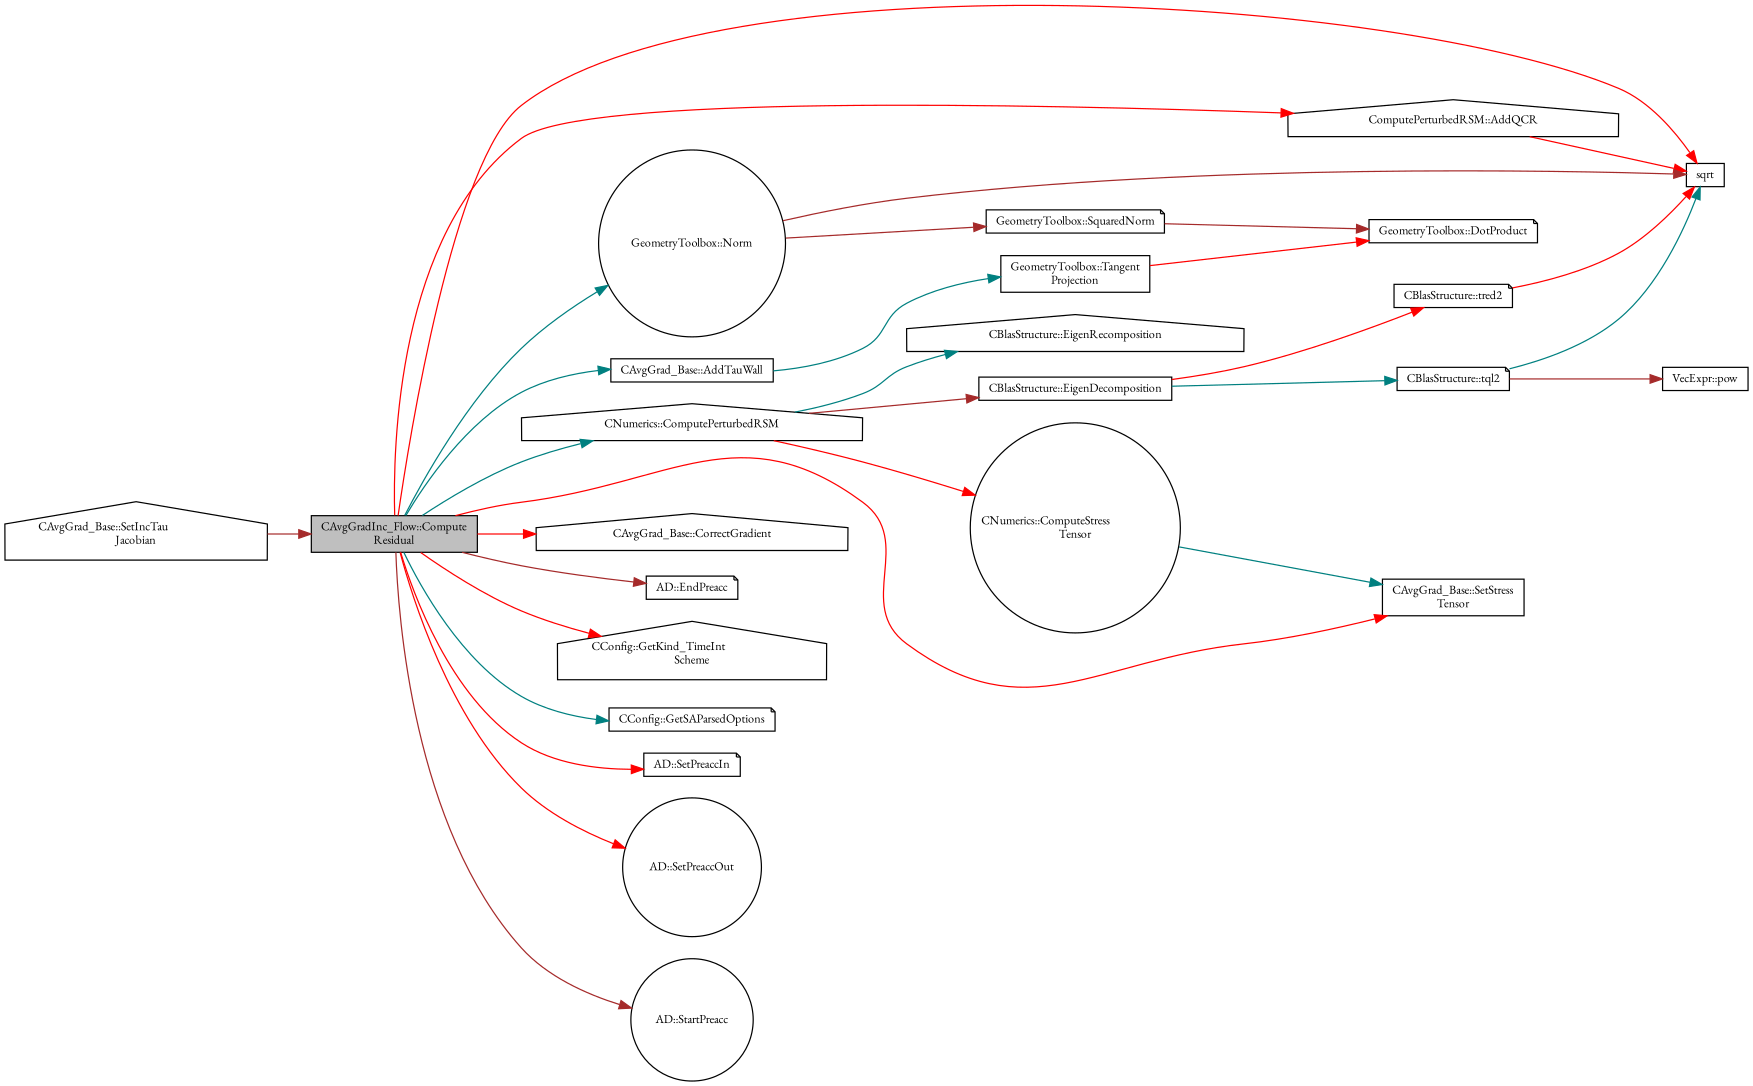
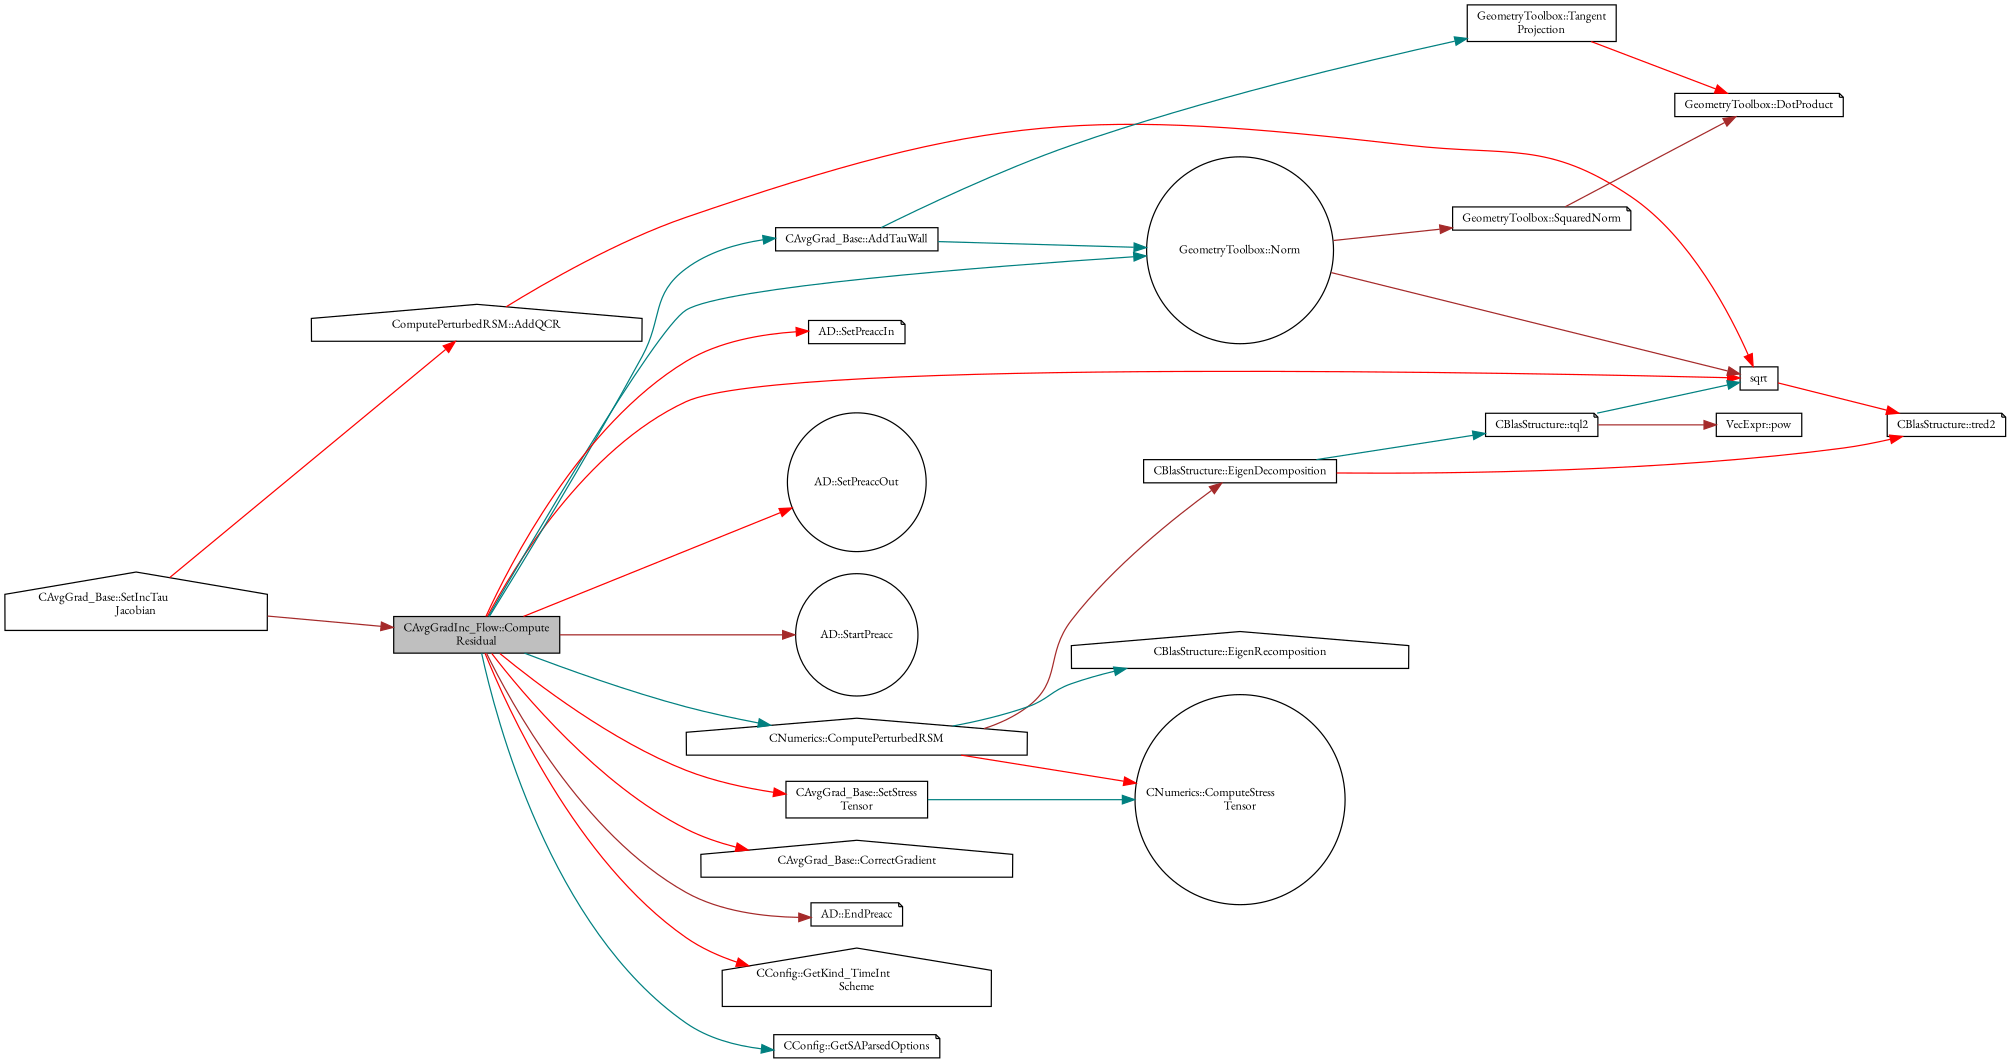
edge "CAvgGradInc_Flow::Compute Residual" -> "ComputePerturbedRSM::AddQCR": now "CAvgGrad_Base::SetIncTau Jacobian" -> "ComputePerturbedRSM::AddQCR"
edge "CAvgGrad_Base::AddTauWall" -> "GeometryToolbox::Norm": added
edge "CBlasStructure::tred2" -> "sqrt": reversed
edge "CNumerics::ComputeStress Tensor" -> "CAvgGrad_Base::SetStress Tensor": reversed
